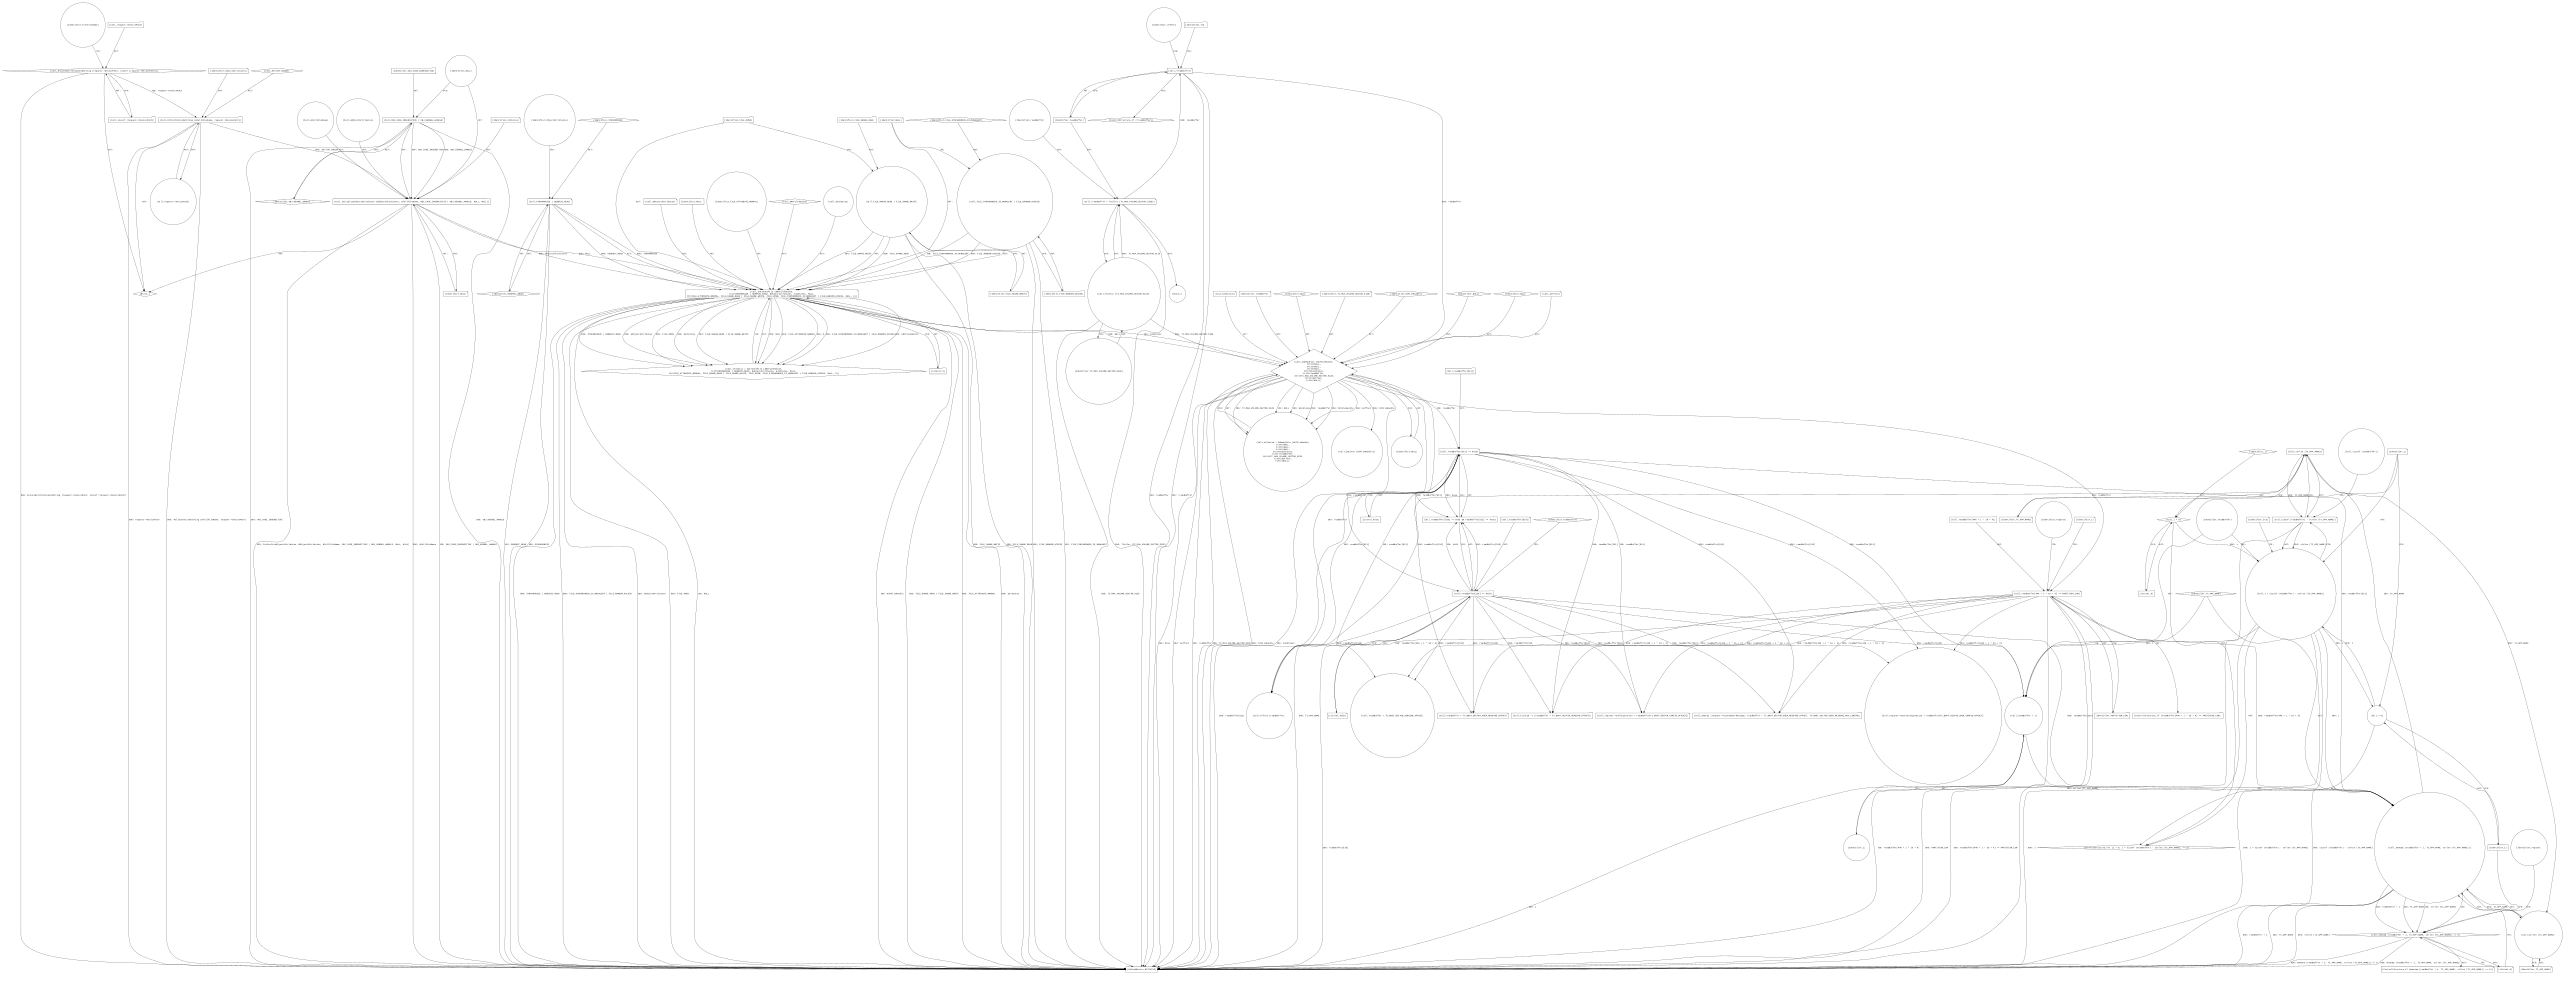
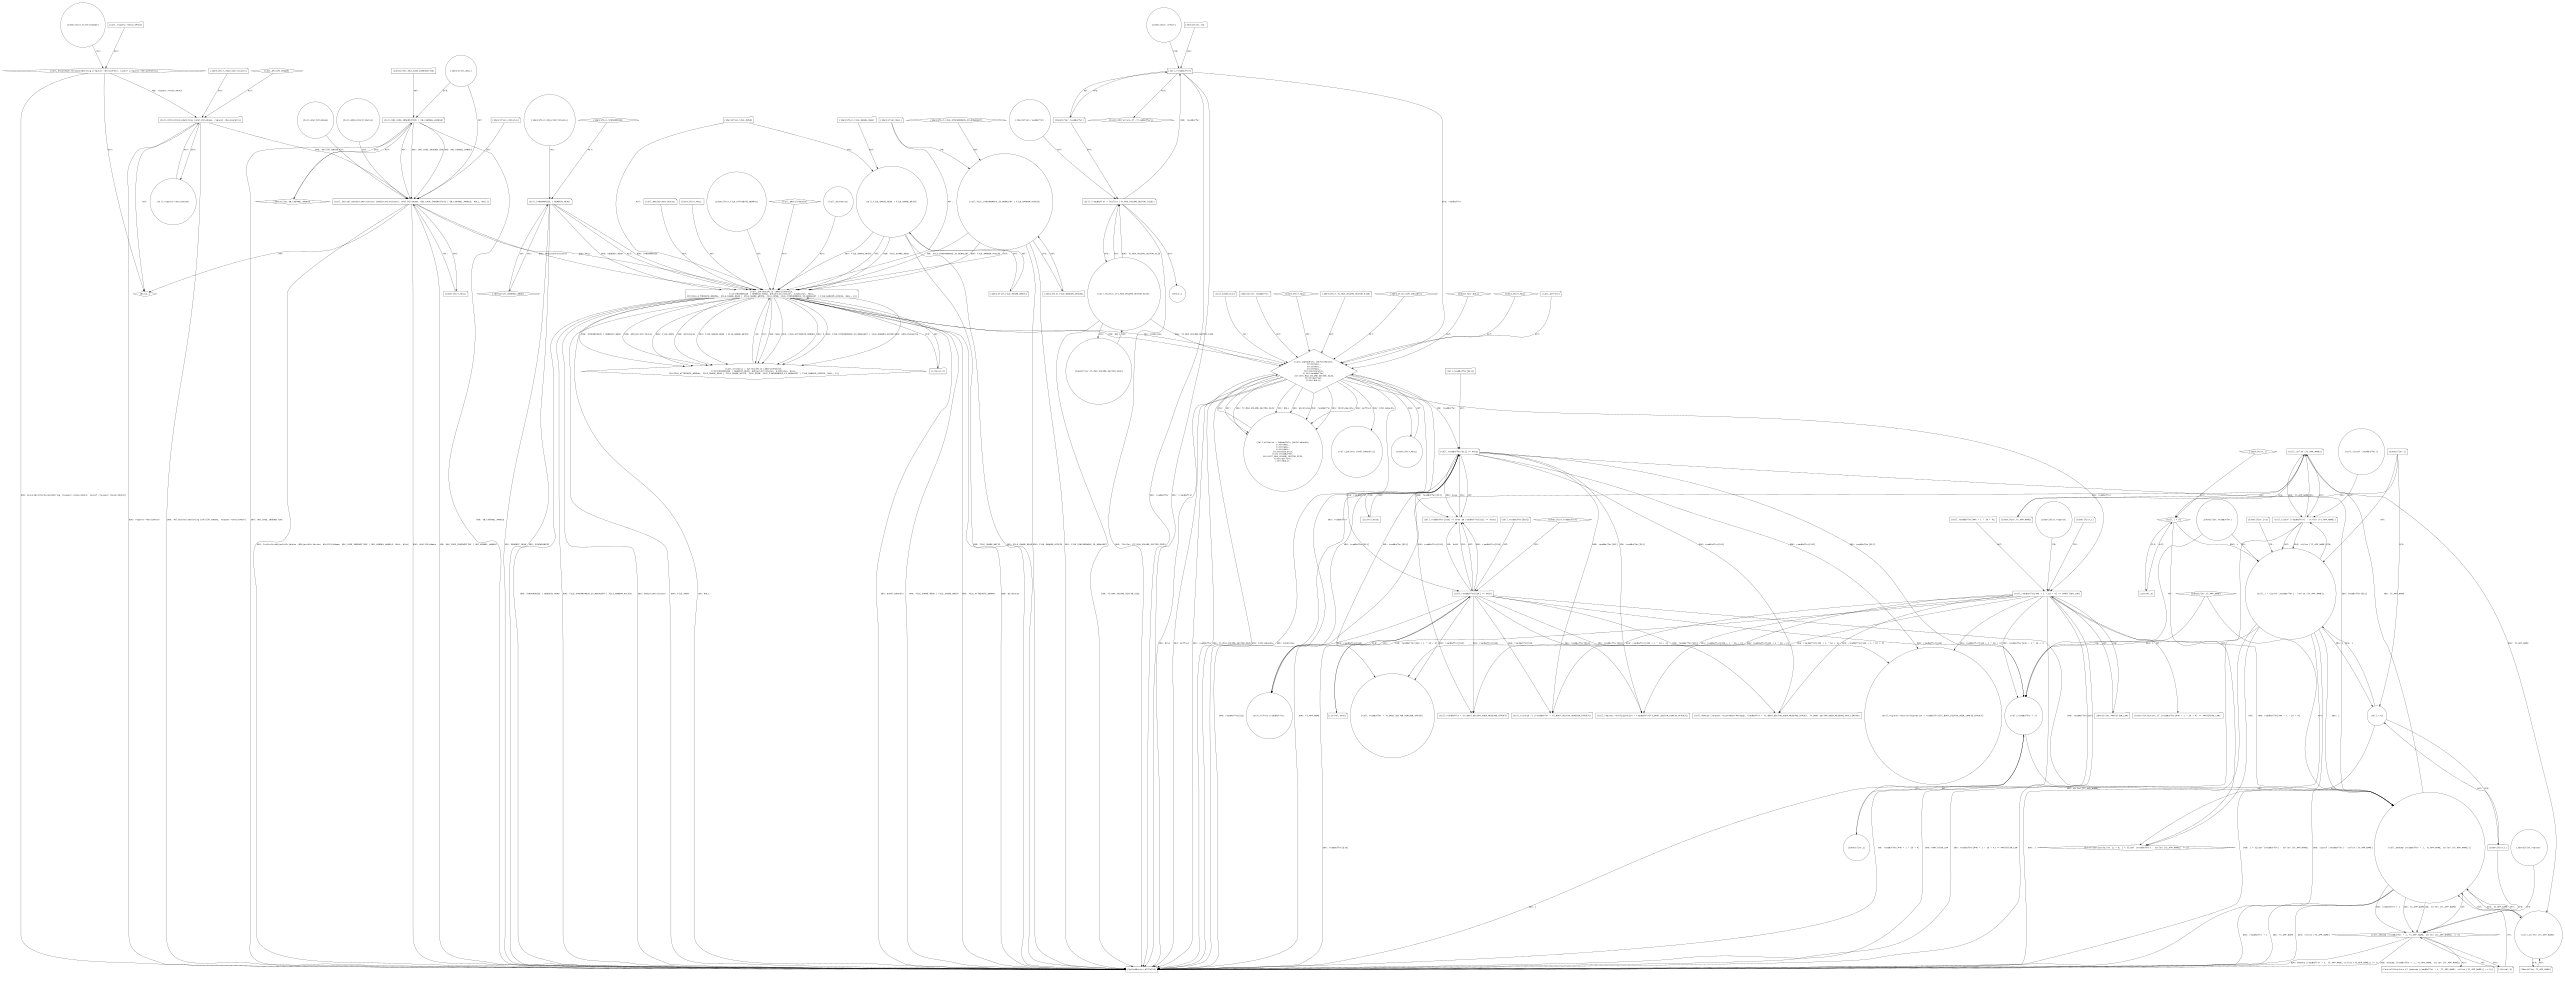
node "(Call,sizeof (request->DevicePath))": removed
edge "(Call,readBuffer[446 + i * 16 + 4] == PARTITION_LDM)" -> "(Call,readBuffer + i)": added, label "DDG: readBuffer[446 + i * 16 + 4]"
